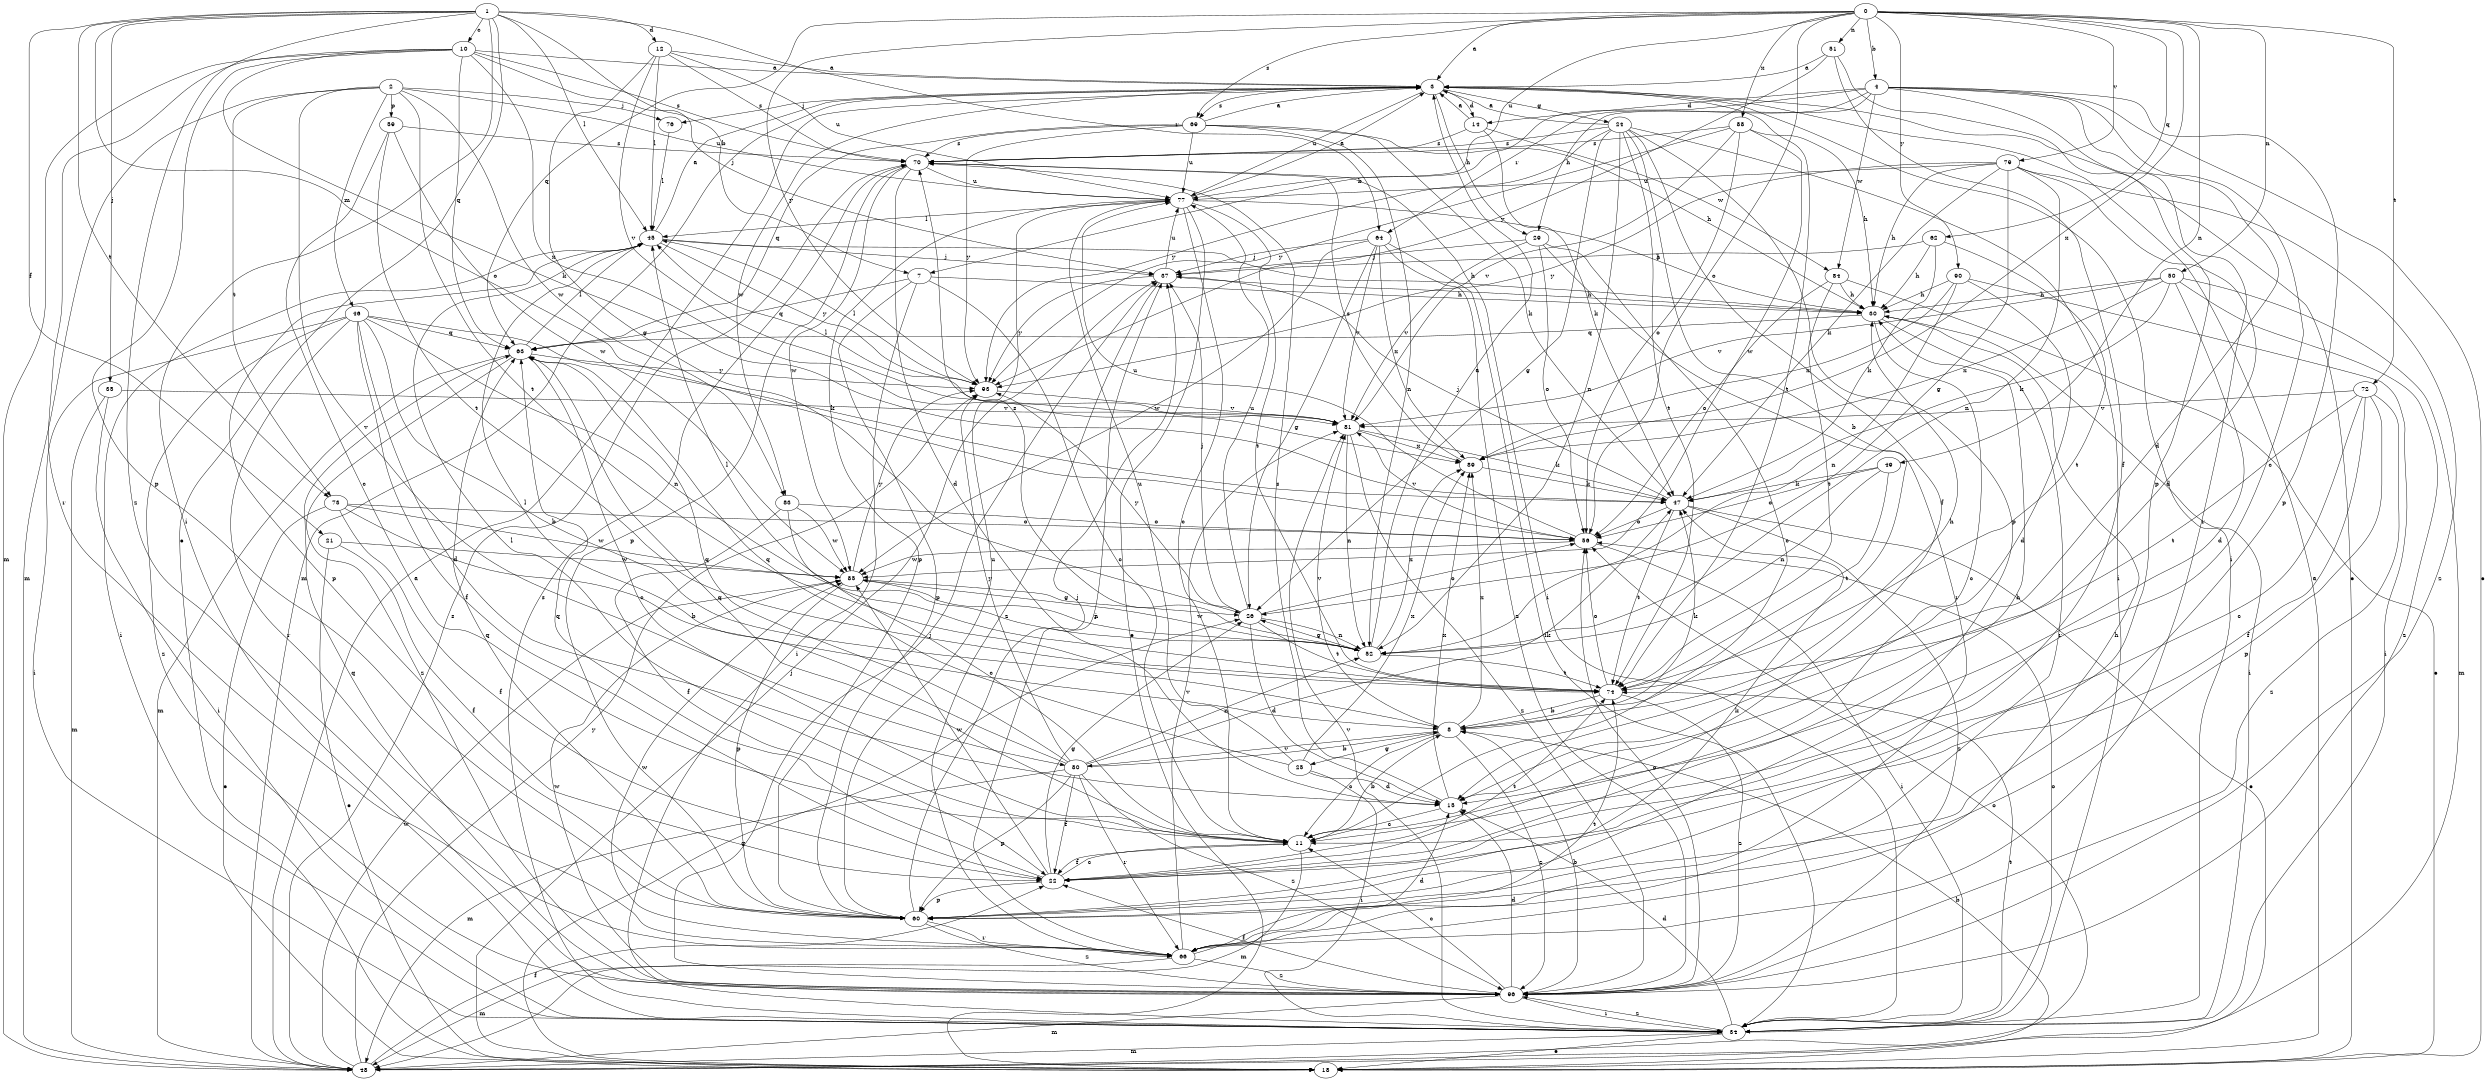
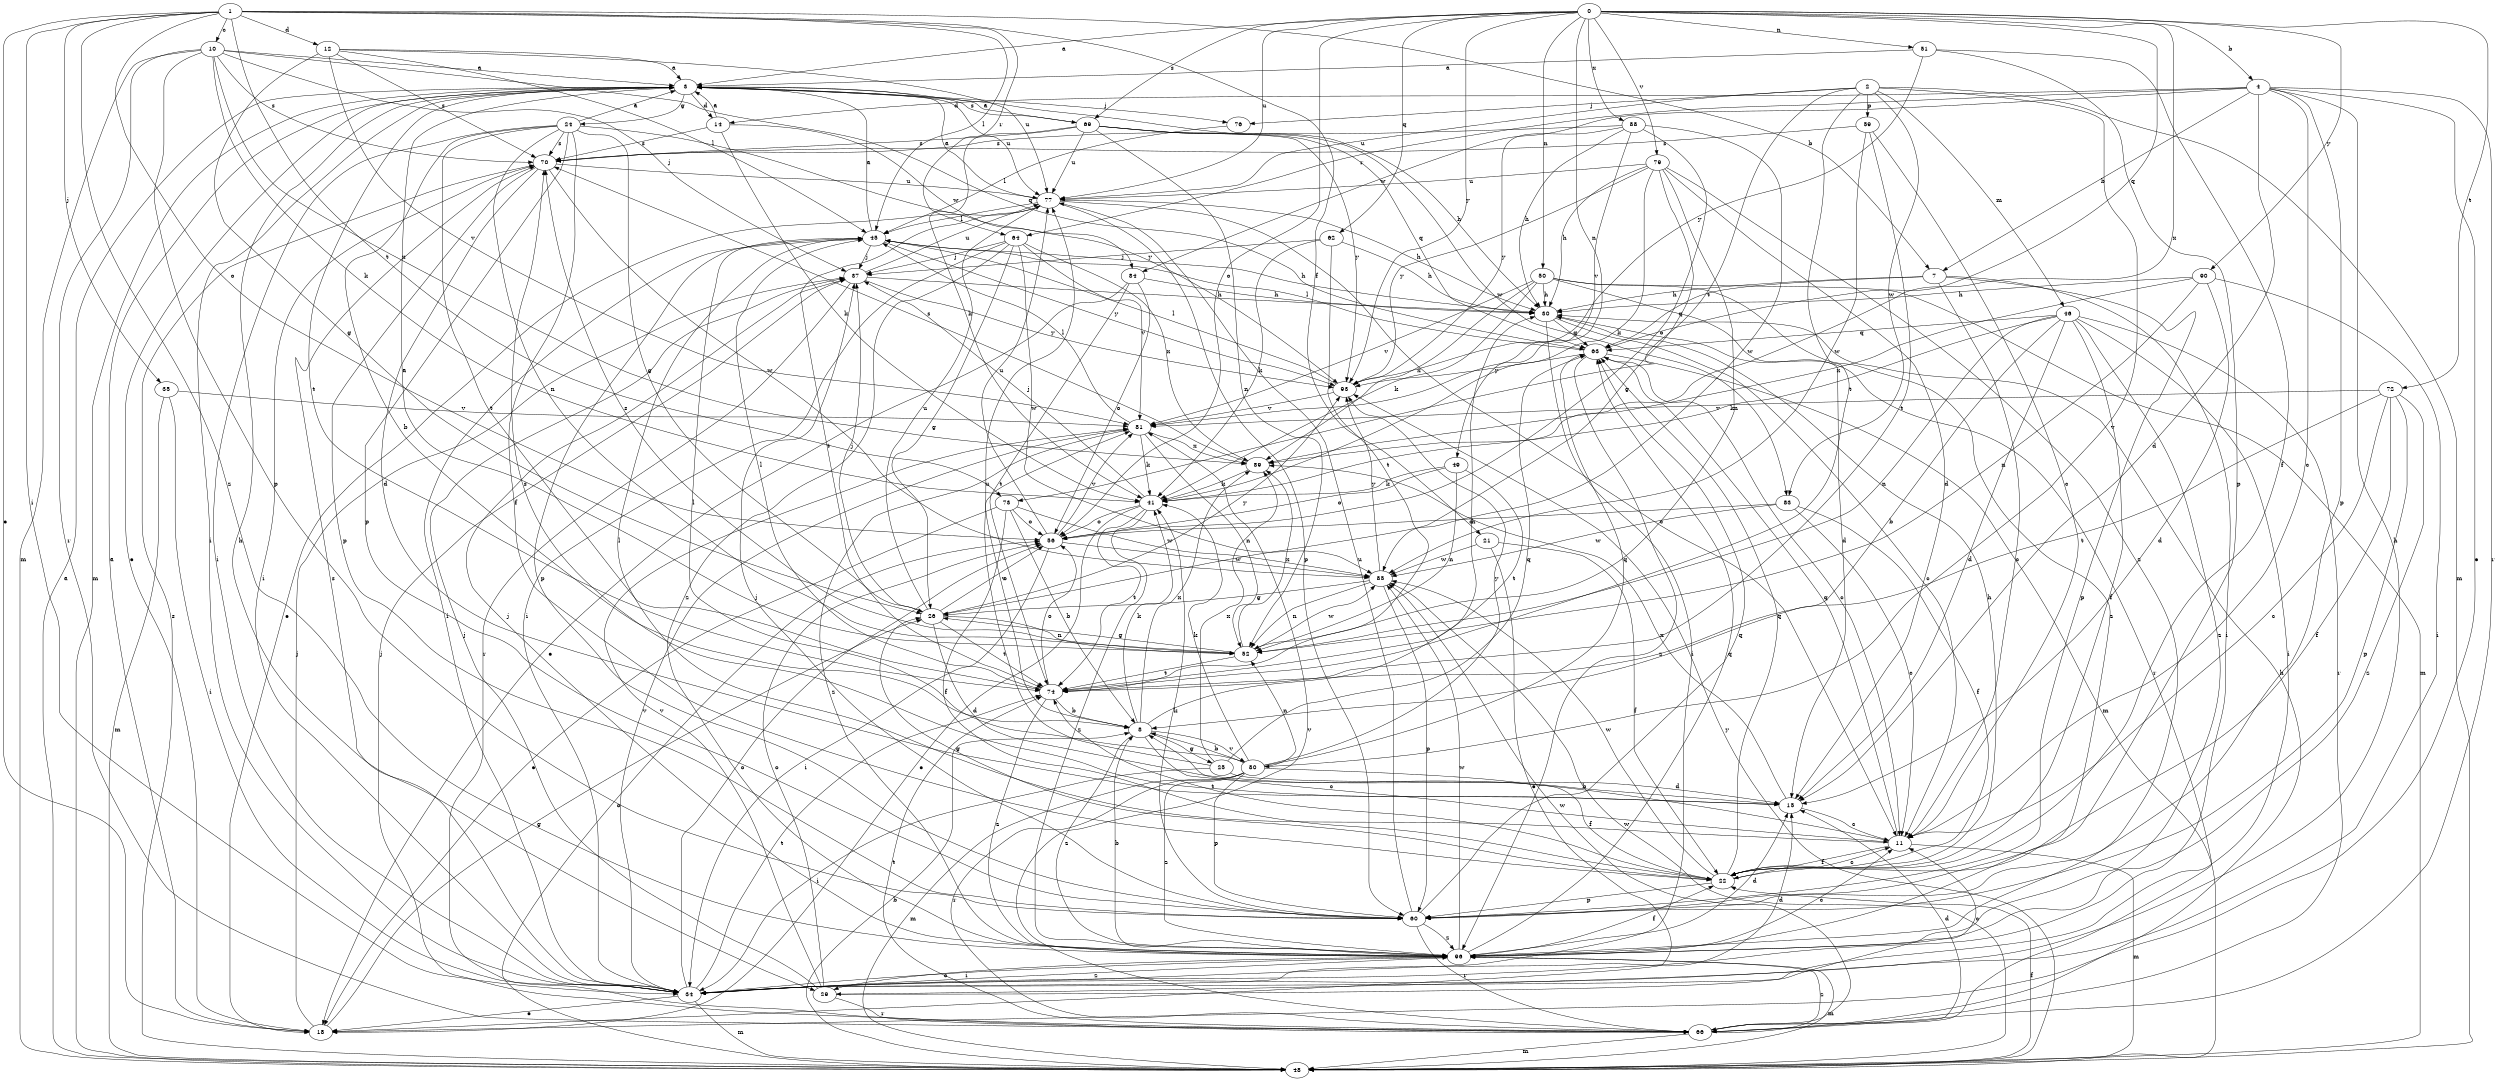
node "47": label "47" -> "41"
edge "37" -> "66": label "z" -> "r"
edge "96" -> "56": now "96" -> "29"
